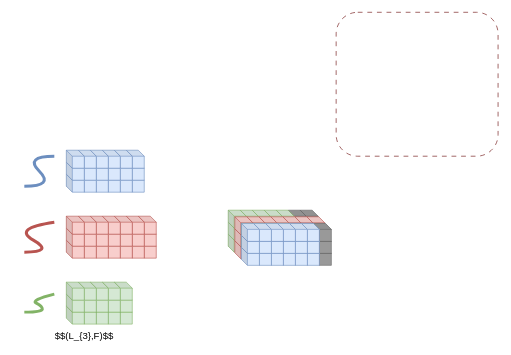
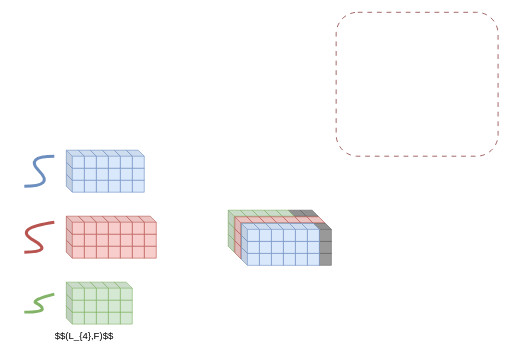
node "$$(L_{3},F)$$": label "$$(L_{3},F)$$" -> "$$(L_{4},F)$$"
